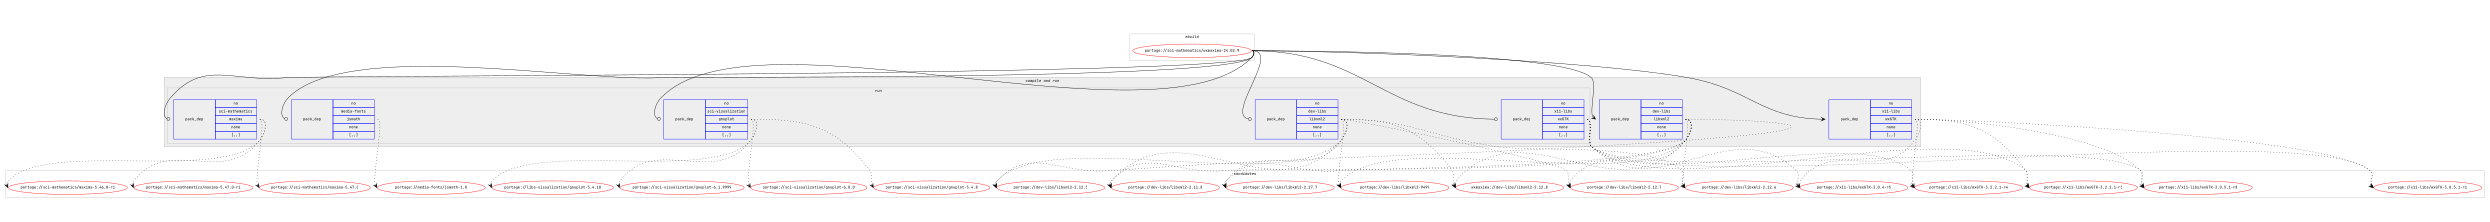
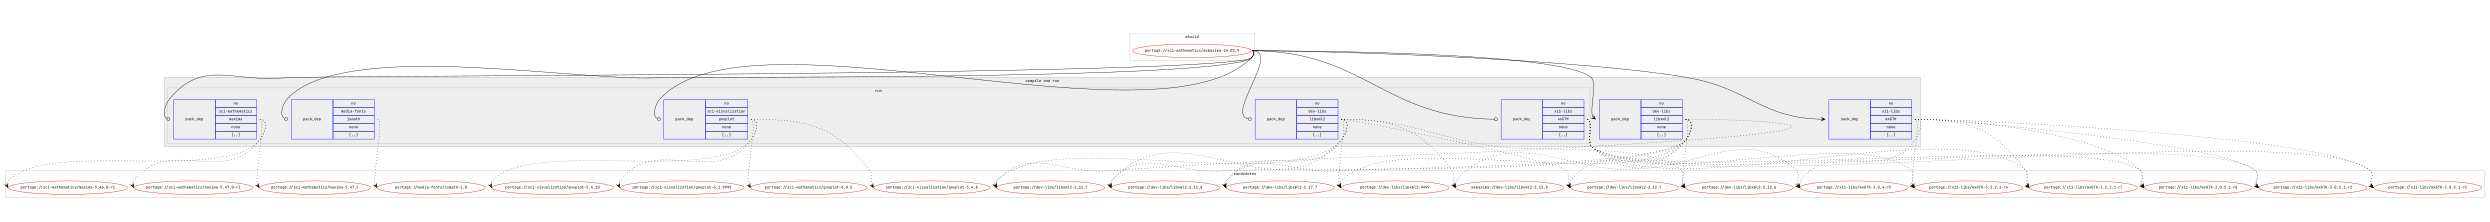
node "portage://libs-visualization/gnuplot-5.4.10": label "portage://libs-visualization/gnuplot-5.4.10" -> "portage://sci-visualization/gnuplot-5.4.10"
node "portage://sci-visualization/gnuplot-6.0.0": label "portage://sci-visualization/gnuplot-6.0.0" -> "portage://sci-mathematics/gnuplot-6.0.0"
node "portage://x11-libs/wxGTK-3.0.5.1-r2": added
